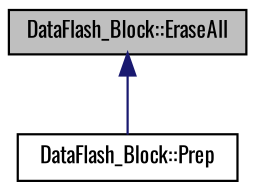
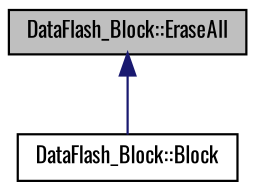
node "DataFlash_Block::Prep": label "DataFlash_Block::Prep" -> "DataFlash_Block::Block"
